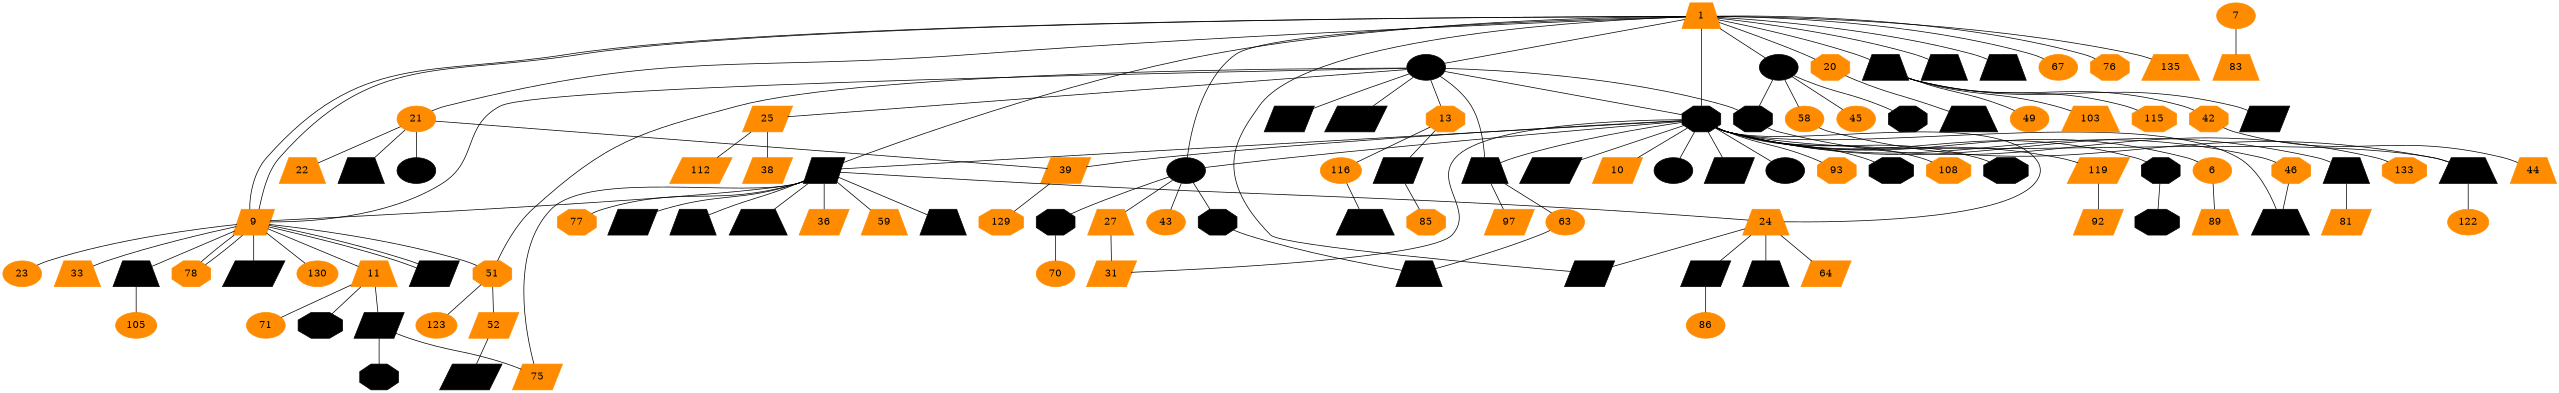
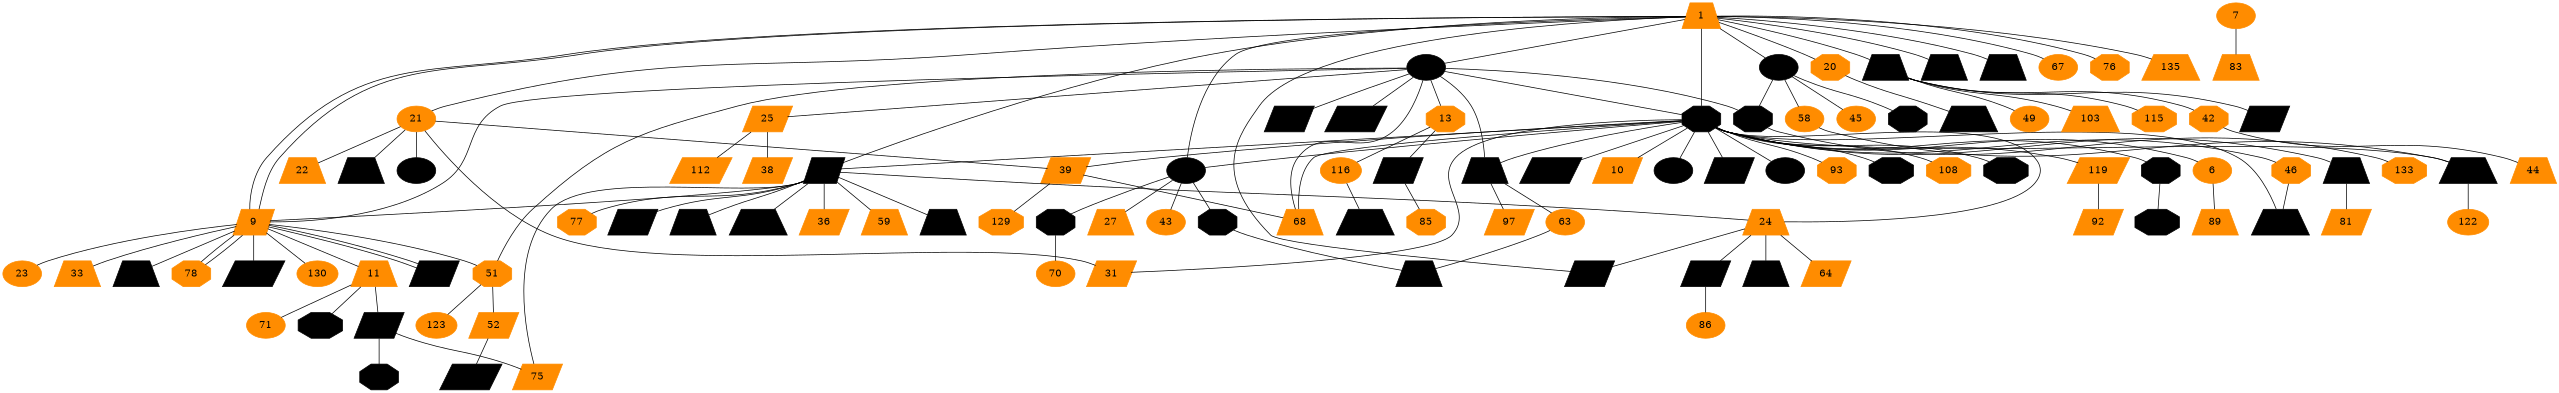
node "68": added
edge "27" -- "31": now "21" -- "31"
node "105": removed
